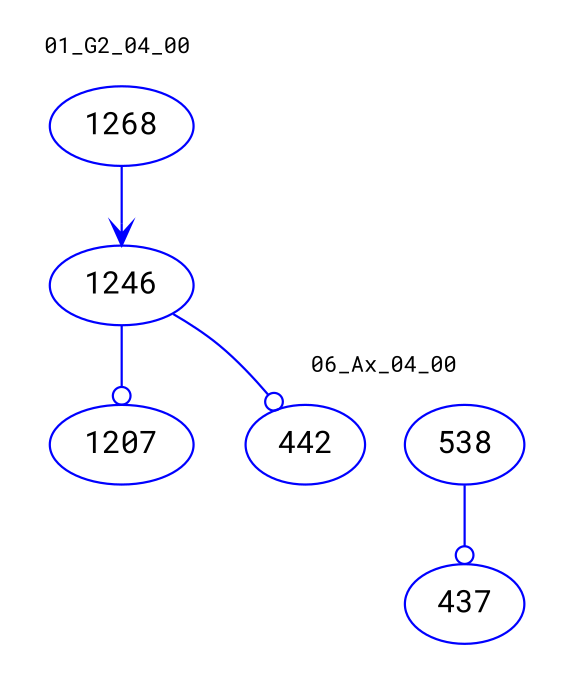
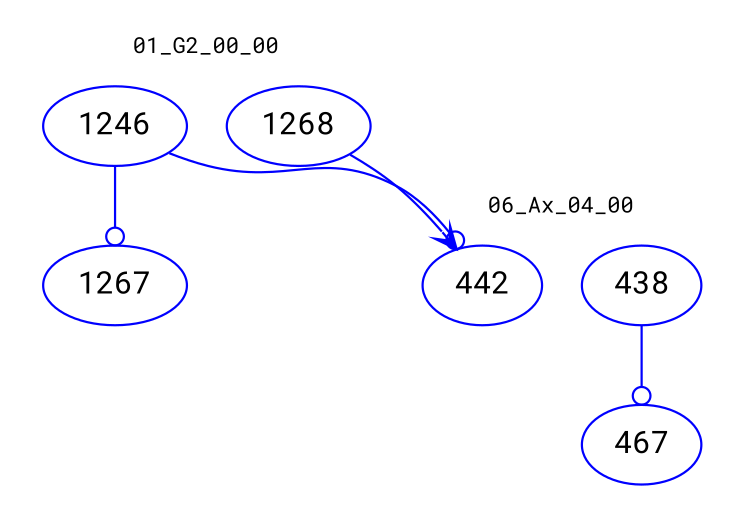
cluster "01_G2_04_00": label "01_G2_04_00" -> "01_G2_00_00"
edge "1268" -> "1246": now "1268" -> "442"
node "1207": label "1207" -> "1267"
node "538": label "538" -> "438"
node "437": label "437" -> "467"
